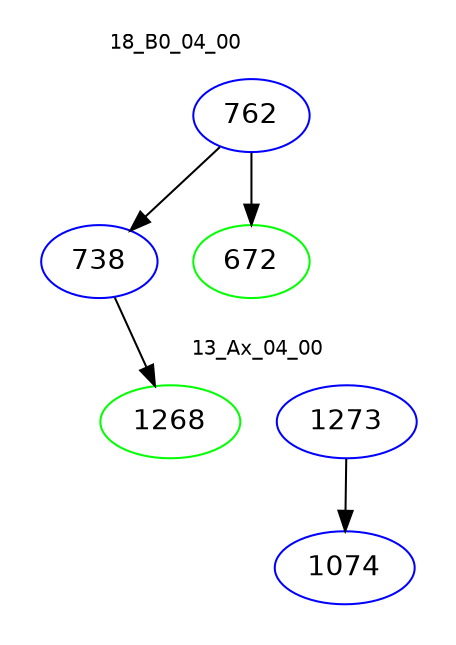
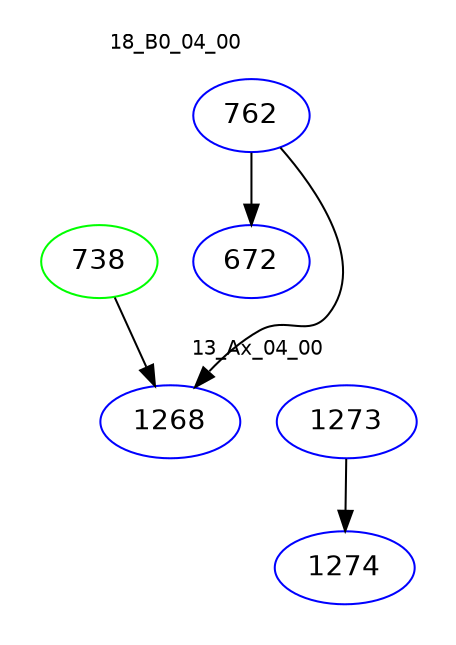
edge "762" -> "738": now "762" -> "1268"
node "738": color blue -> green
node "672": color green -> blue
node "1268": color green -> blue
node "1074": label "1074" -> "1274"
